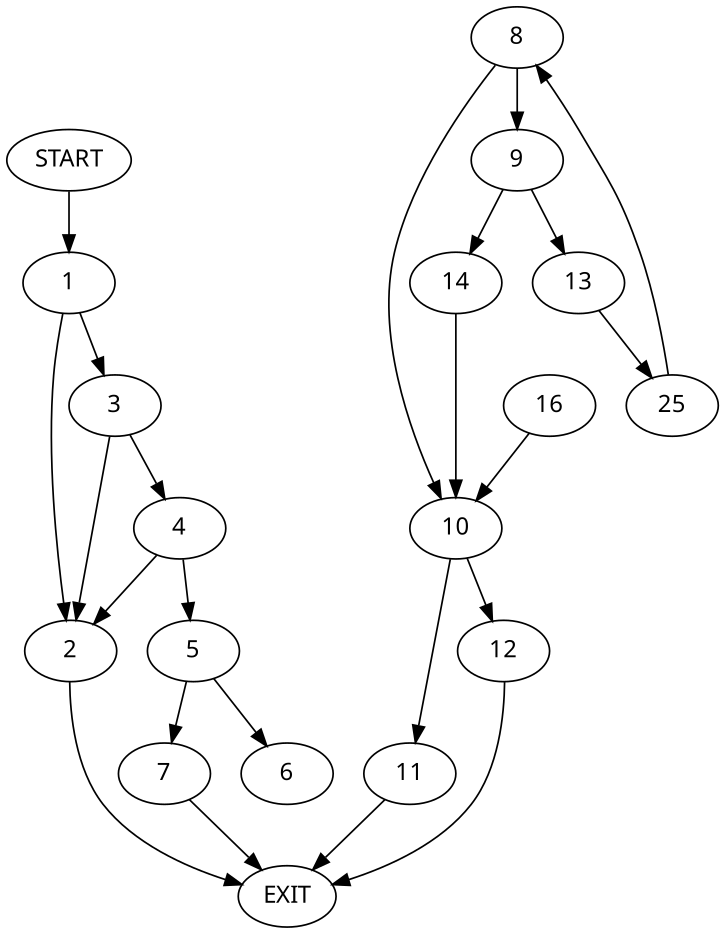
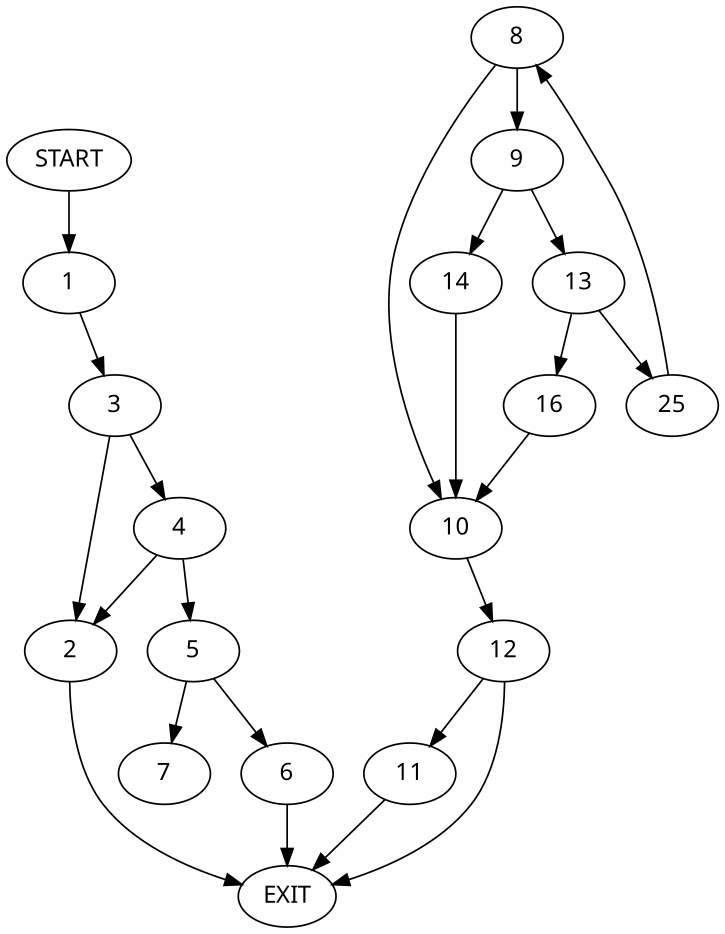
edge "13" -> "16": added
edge "1" -> "2": removed
edge "10" -> "11": now "12" -> "11"
edge "7" -> "EXIT": now "6" -> "EXIT"
